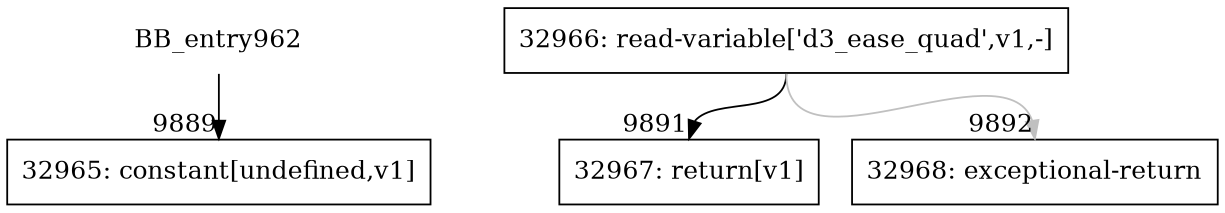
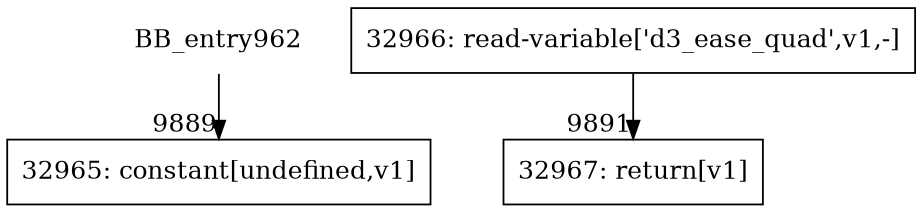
node "32968: exceptional-return": removed
